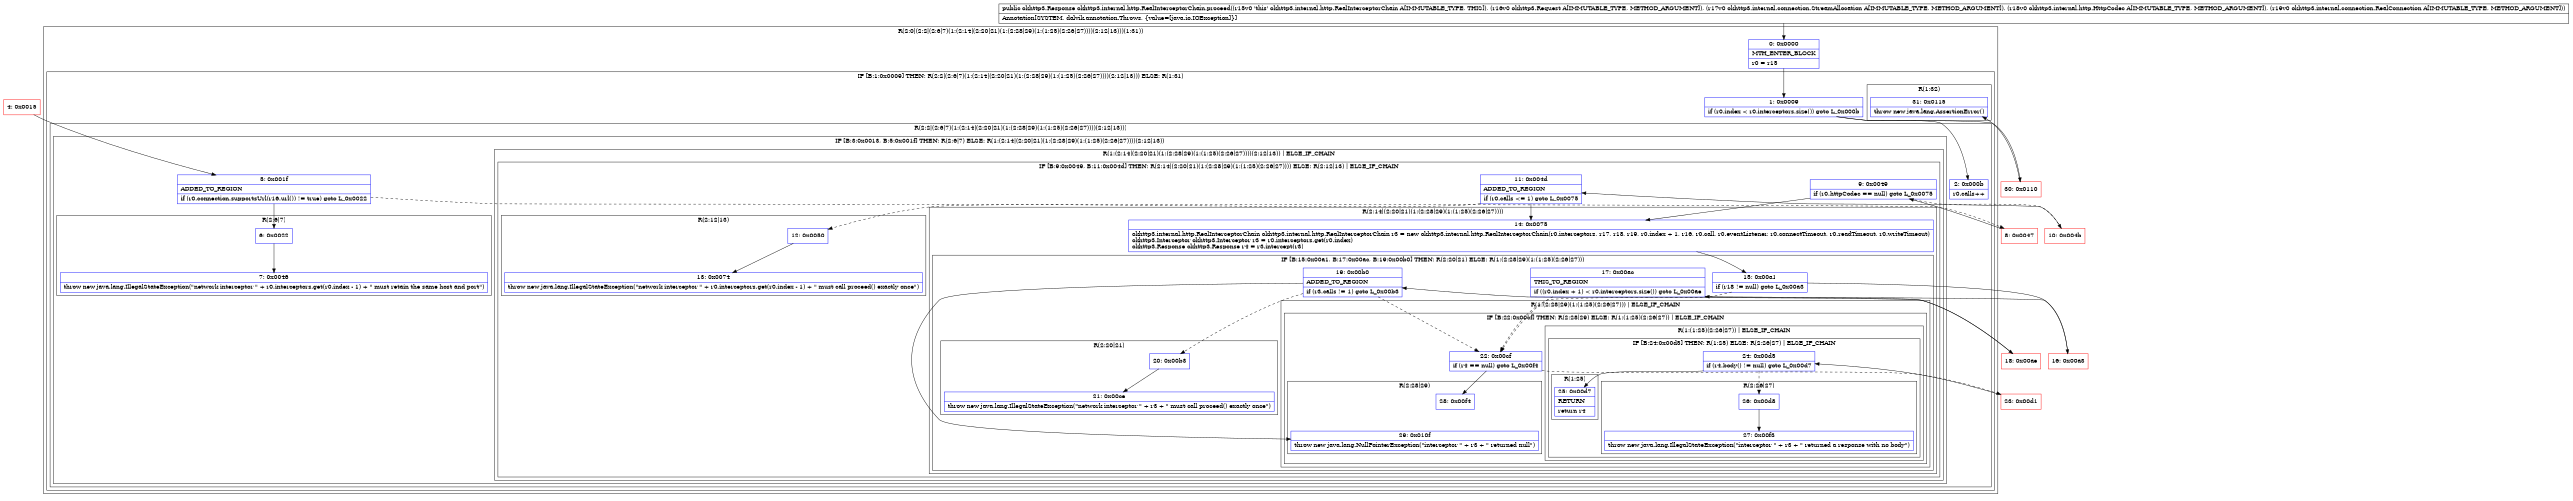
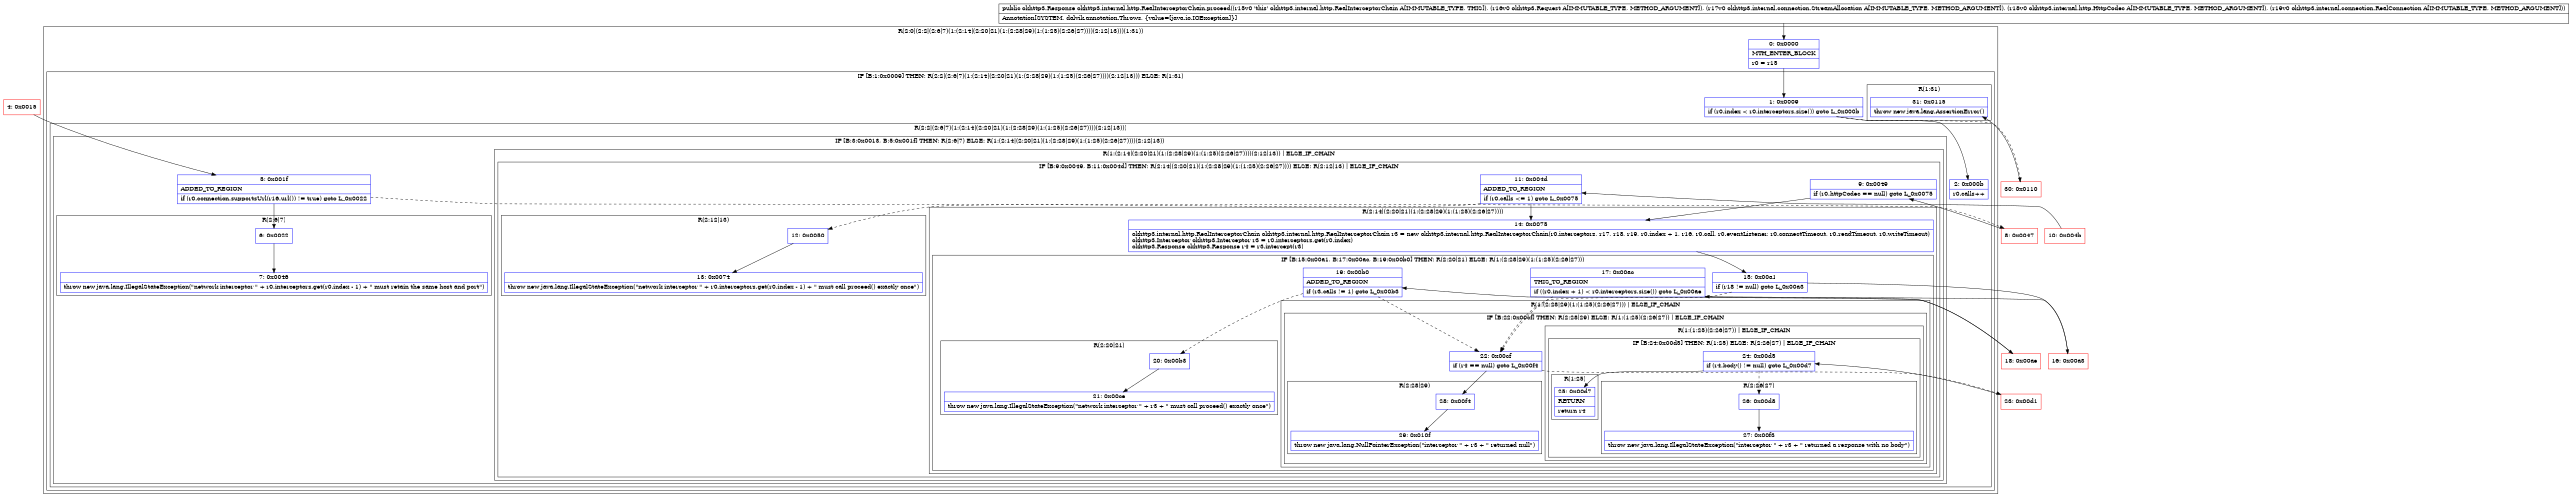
cluster "R(1:32)": label "R(1:32)" -> "R(1:31)"
edge "1: 0x0009" -> "30: 0x0110": style solid -> dashed
edge "9: 0x0049" -> "10: 0x004b": removed
edge "19: 0x00b0" -> "29: 0x010f": now "28: 0x00f4" -> "29: 0x010f"
